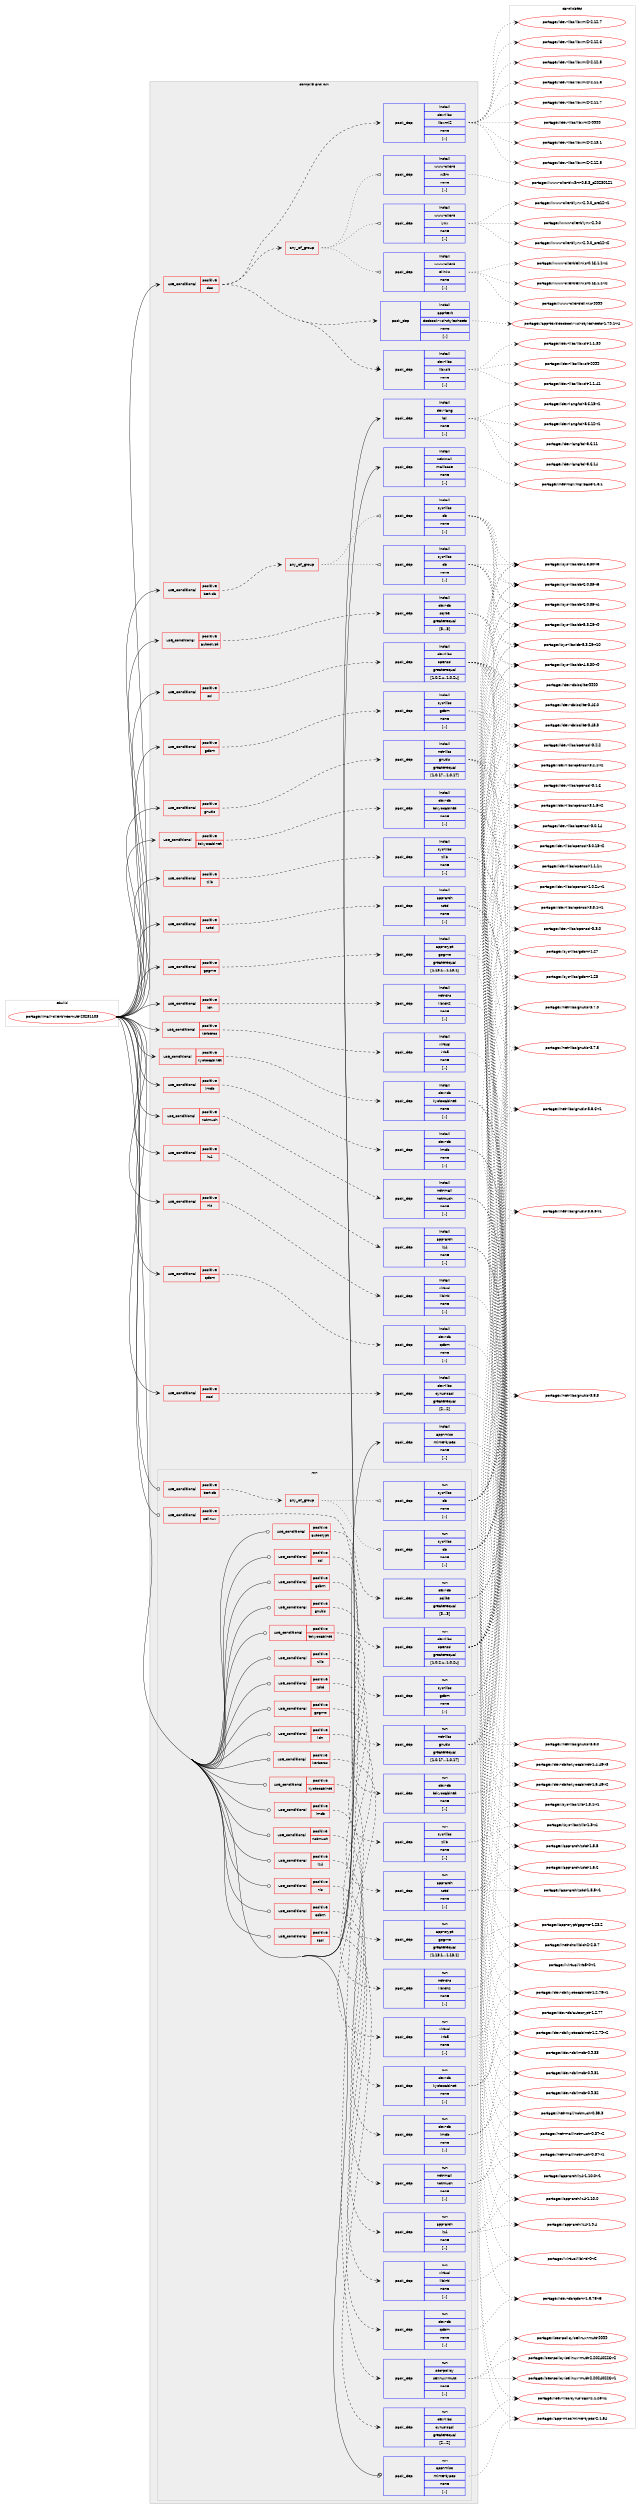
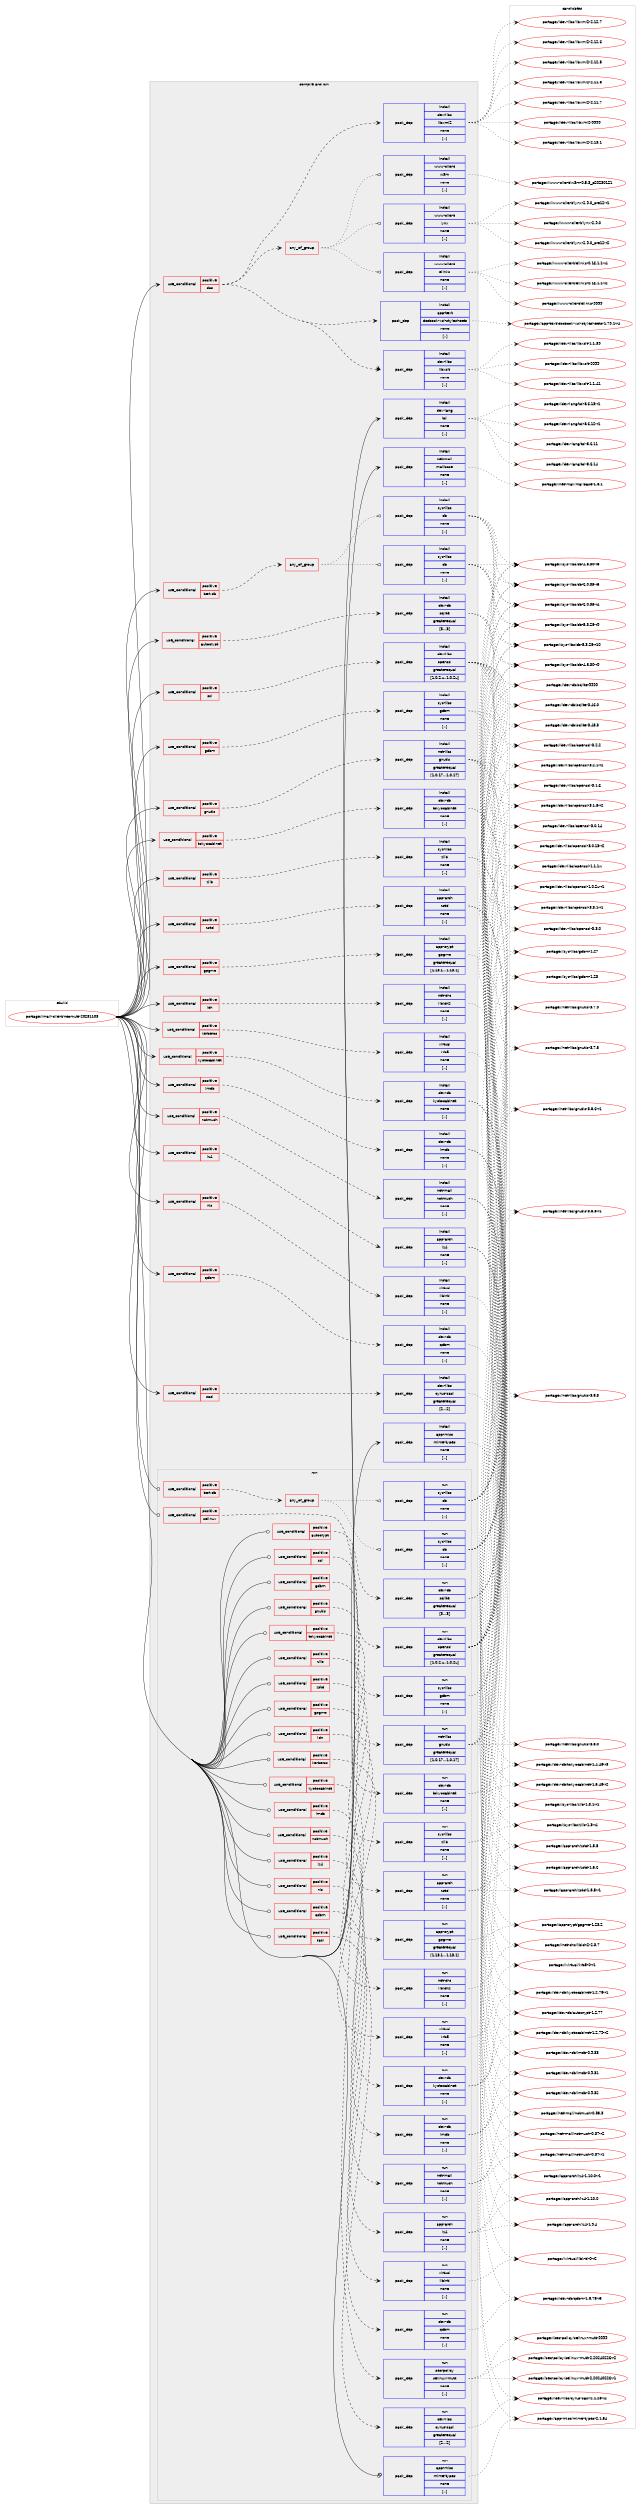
node "portage://dev-libs/libxml2-2.12.8": removed
